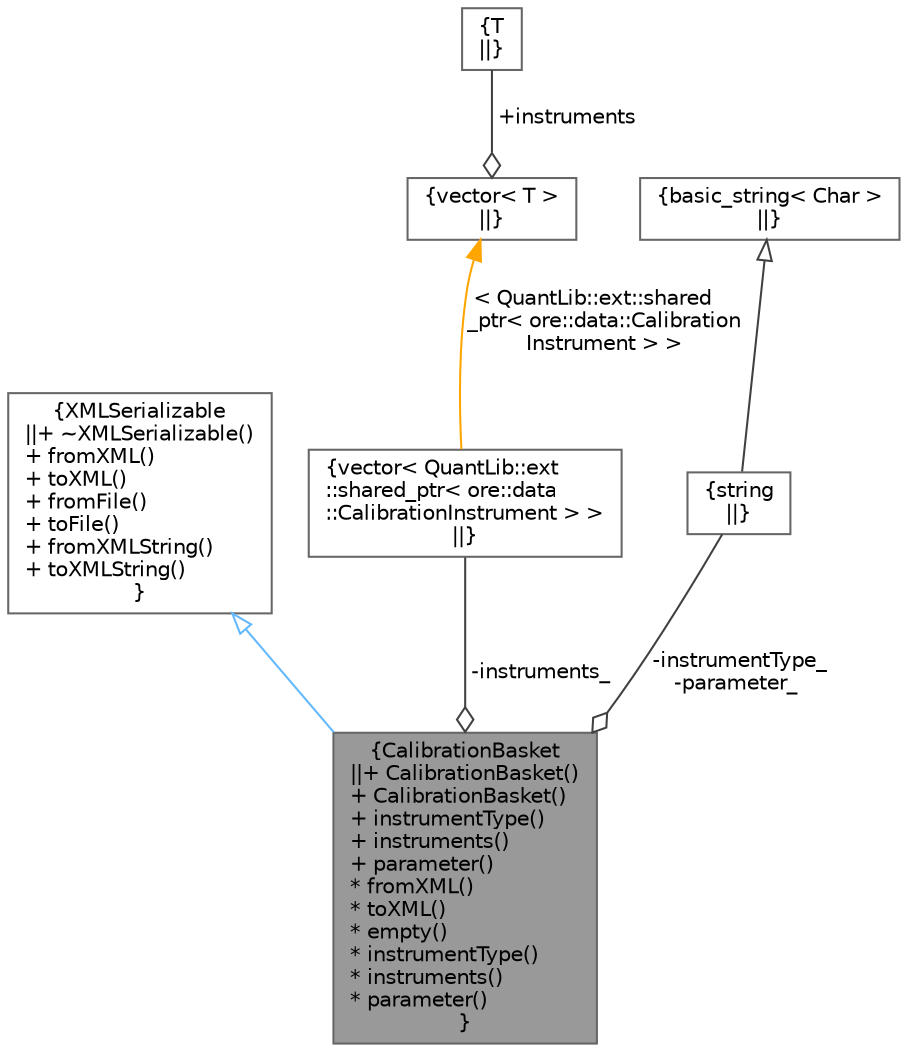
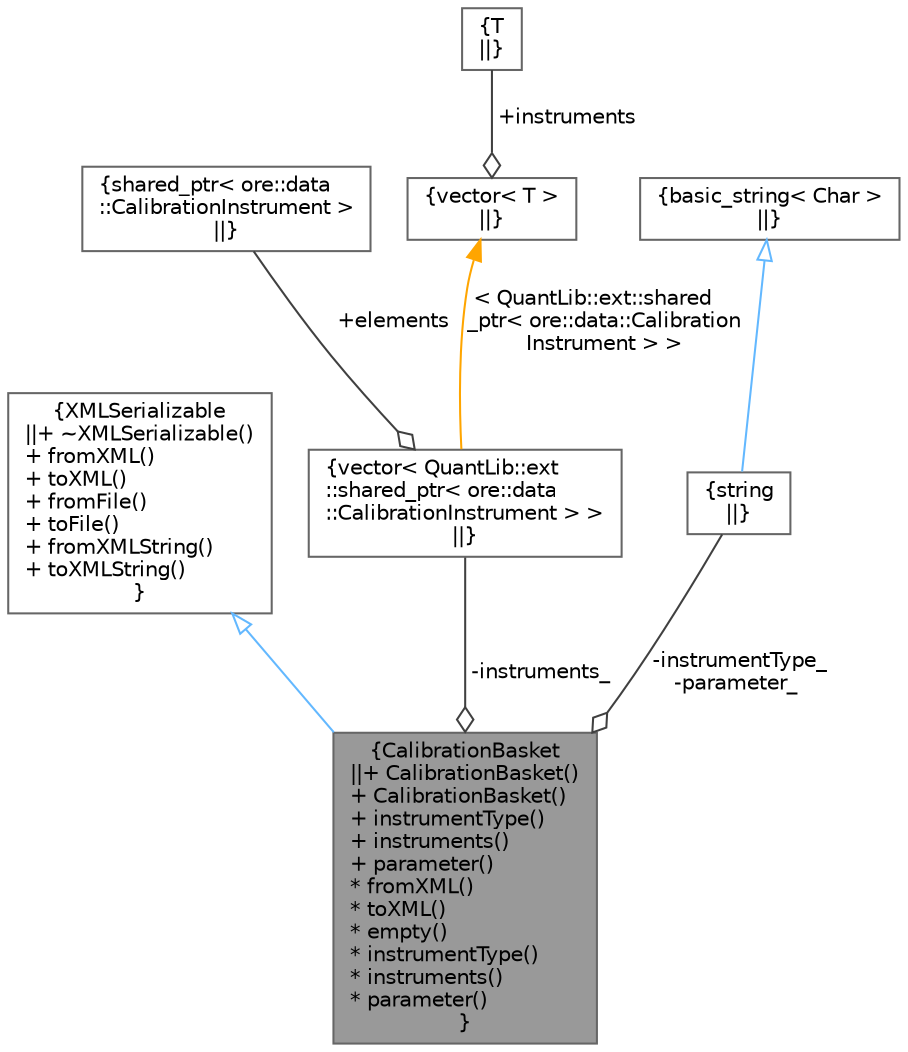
node "{shared_ptr< ore::data ::CalibrationInstrument > ||}": added
edge "{string ||}" -> "{basic_string< Char > ||}": color grey25 -> steelblue1
